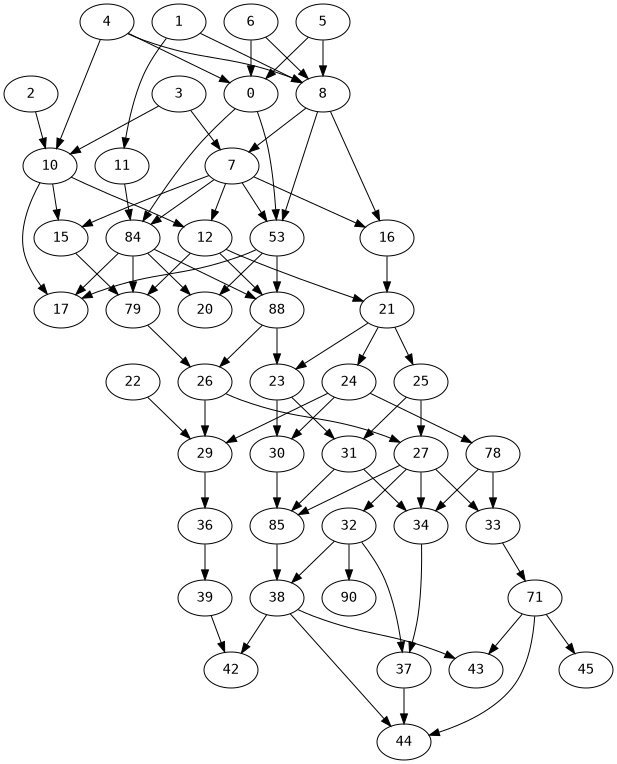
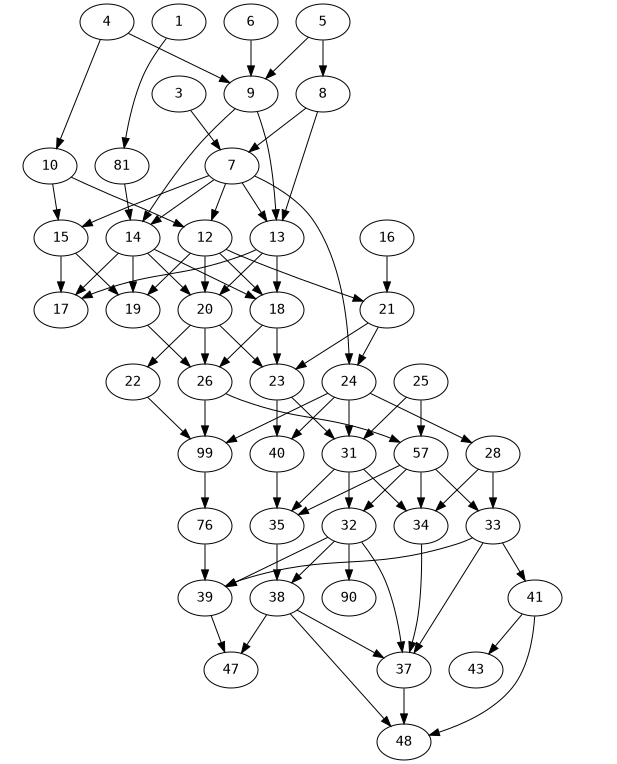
edge "6" -> "8": removed
edge "1" -> "8": removed
edge "4" -> "8": removed
node "2": removed
node "0": label "0" -> "9"
edge "3" -> "10": removed
edge "8" -> "16": removed
node "11": label "11" -> "81"
edge "7" -> "16": now "7" -> "24"
edge "10" -> "17": now "15" -> "17"
node "84": label "84" -> "14"
node "53": label "53" -> "13"
edge "12" -> "20": added
node "79": label "79" -> "19"
node "88": label "88" -> "18"
edge "20" -> "26": added
edge "21" -> "25": removed
edge "20" -> "22": added
edge "20" -> "23": added
edge "24" -> "31": added
node "29": label "29" -> "99"
node "30": label "30" -> "40"
node "27": label "27" -> "57"
node "78": label "78" -> "28"
edge "31" -> "32": added
node "36": label "36" -> "76"
node "85": label "85" -> "35"
edge "32" -> "39": added
edge "33" -> "39": added
edge "33" -> "37": added
node "71": label "71" -> "41"
edge "38" -> "43": now "38" -> "37"
node "42": label "42" -> "47"
node "45": removed
node "44": label "44" -> "48"
